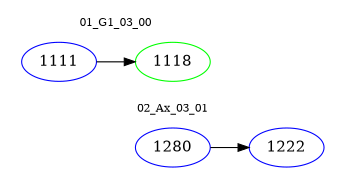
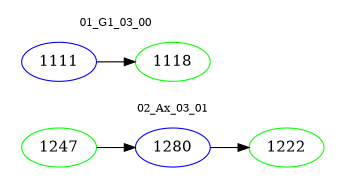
node "1247": added
node "1222": color blue -> green
